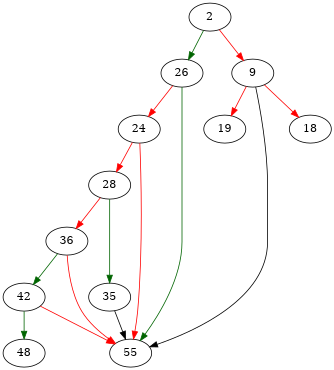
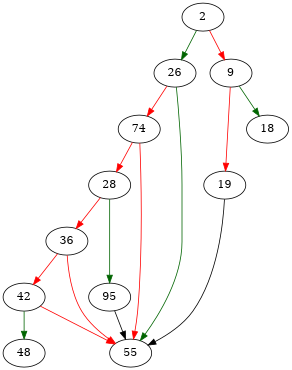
edge "9" -> "18": color red -> darkgreen
node "24": label "24" -> "74"
edge "9" -> "55": now "19" -> "55"
edge "36" -> "42": color darkgreen -> red
node "35": label "35" -> "95"
